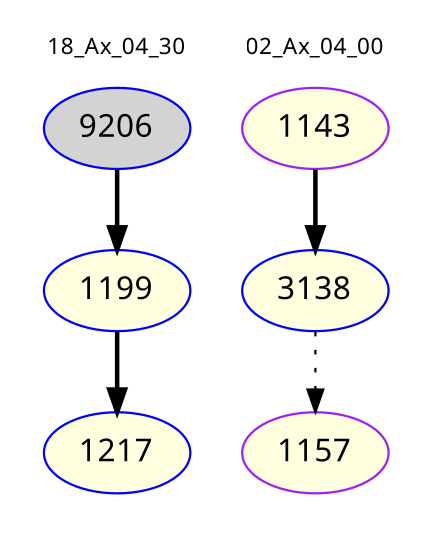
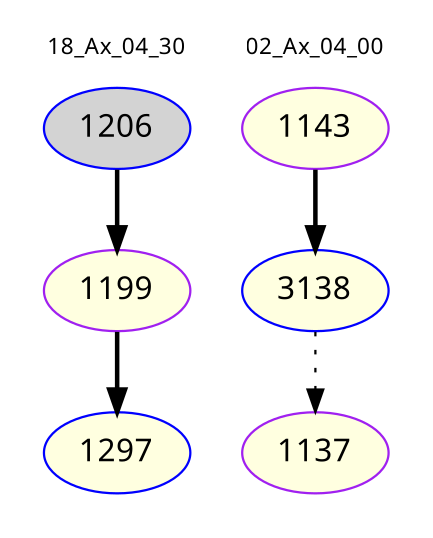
node "9206": label "9206" -> "1206"
node "1199": color blue -> purple
node "1217": label "1217" -> "1297"
node "1157": label "1157" -> "1137"
